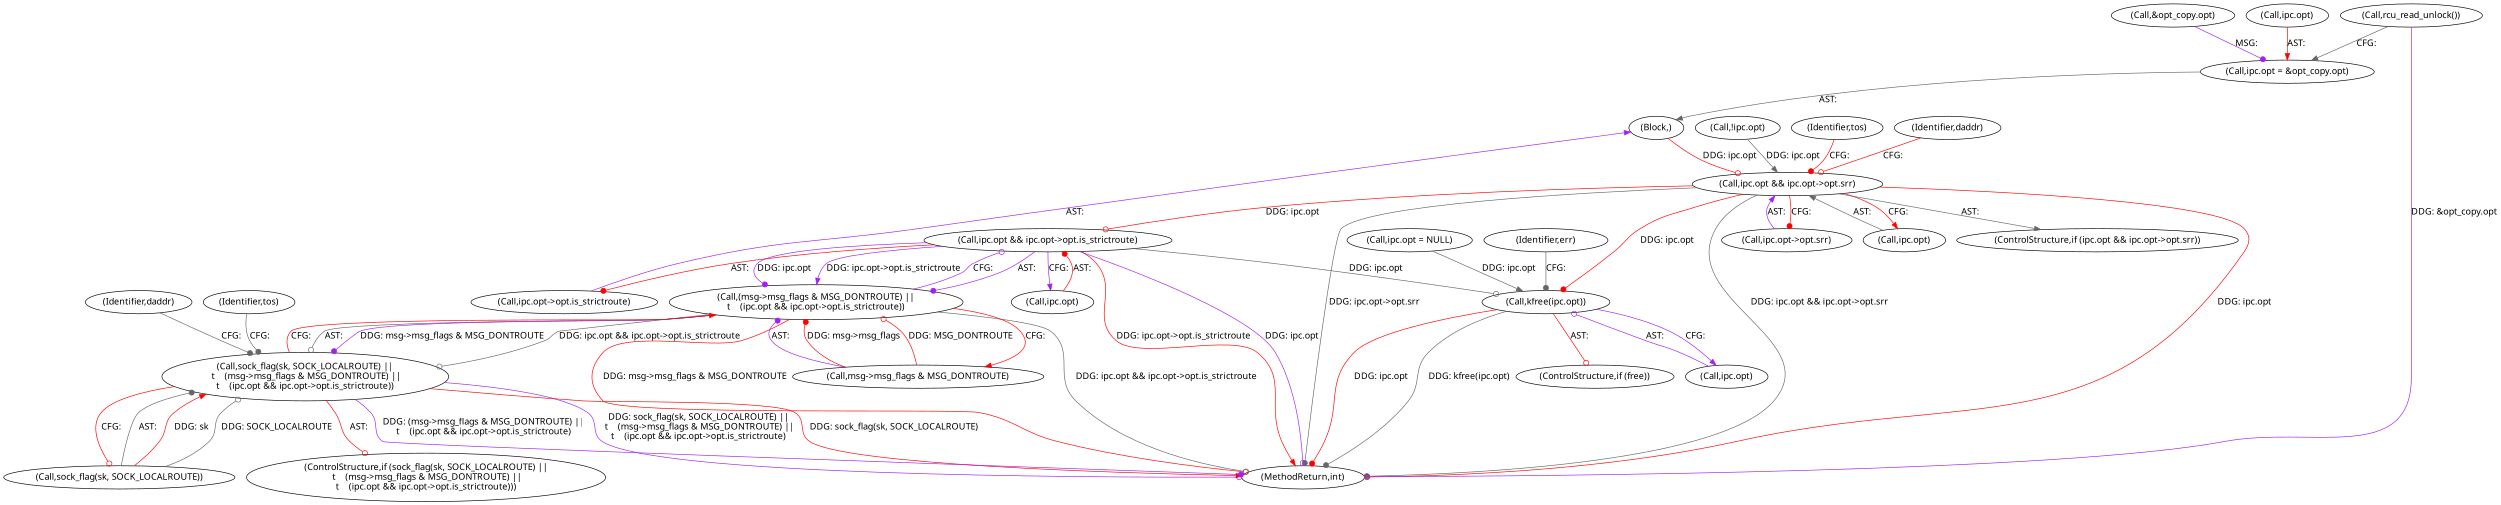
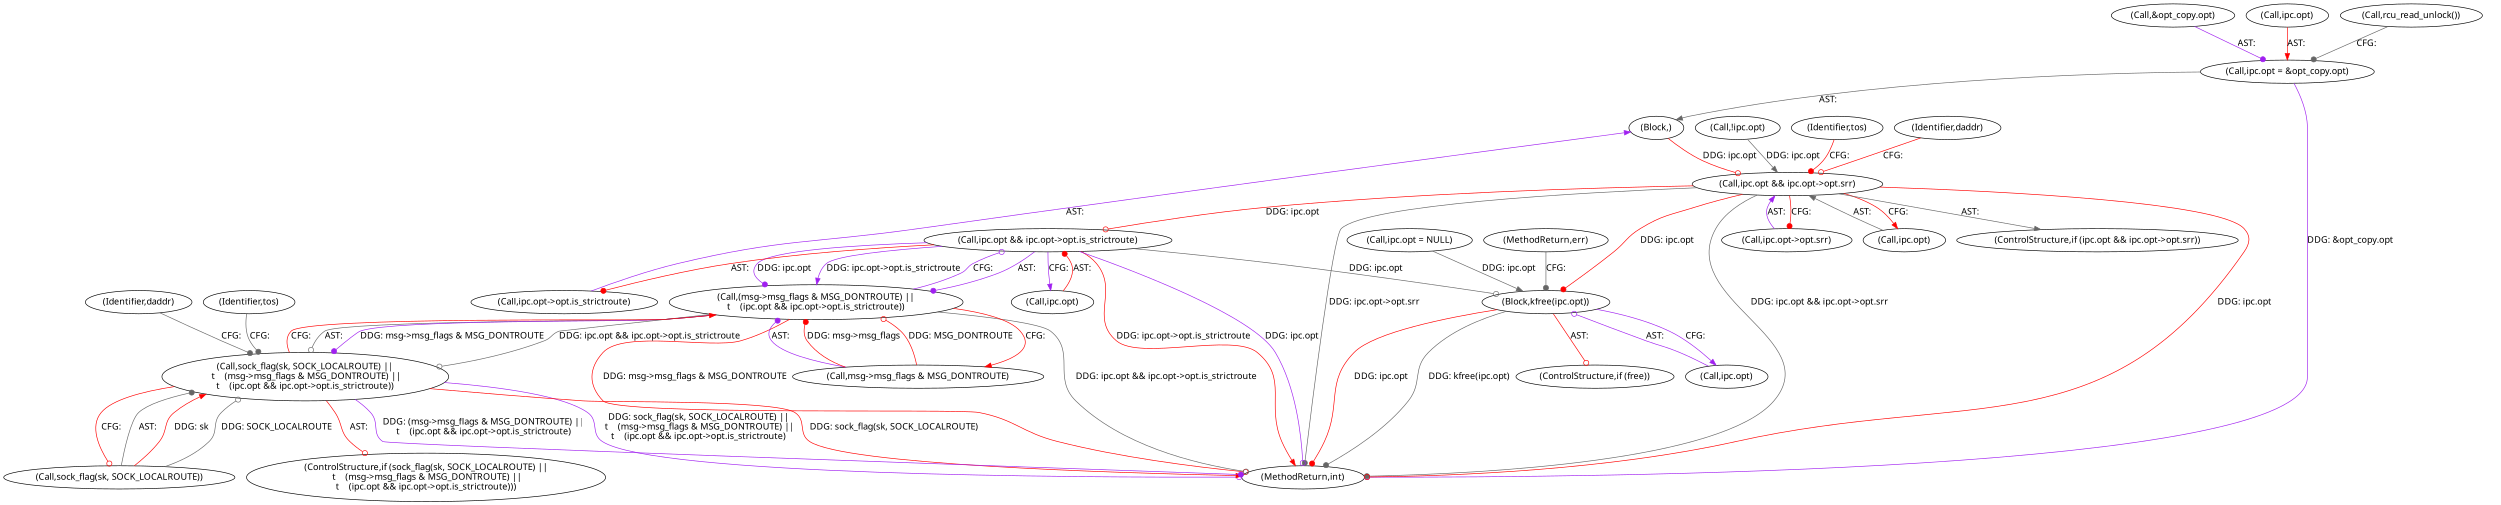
edge "(Call,rcu_read_unlock())" -> "(Call,ipc.opt = &opt_copy.opt)": arrowhead normal -> dot
edge "(Call,&opt_copy.opt)" -> "(Call,ipc.opt = &opt_copy.opt)": label "MSG: " -> "AST: "
node "(Identifier,err)": label "(Identifier,err)" -> "(MethodReturn,err)"
node "(Call,kfree(ipc.opt))": label "(Call,kfree(ipc.opt))" -> "(Block,kfree(ipc.opt))"
edge "(Call,rcu_read_unlock())" -> "(MethodReturn,int)": now "(Call,ipc.opt = &opt_copy.opt)" -> "(MethodReturn,int)"
